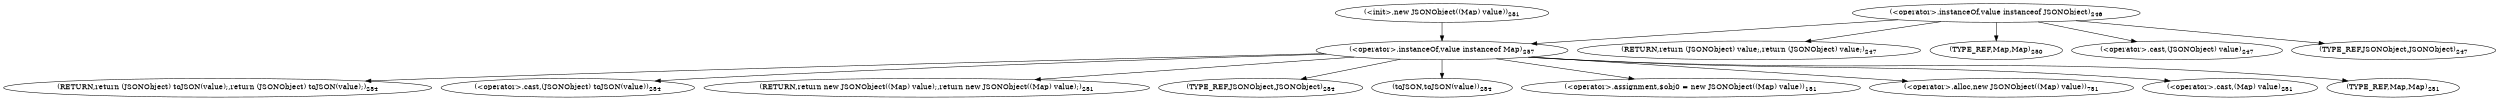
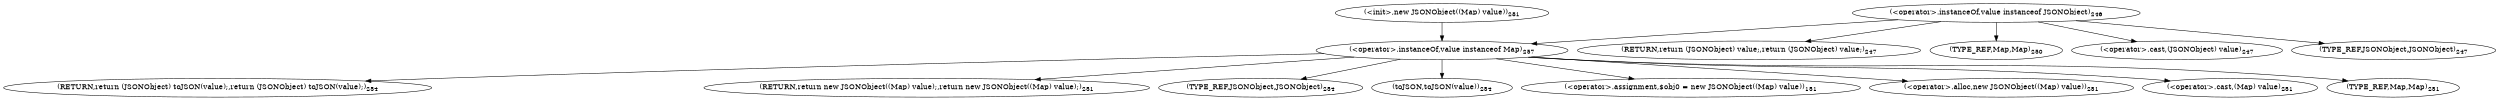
node "(<operator>.alloc,new JSONObject((Map) value))": text "751" -> "251"
node "(<operator>.cast,(JSONObject) toJSON(value))": removed
